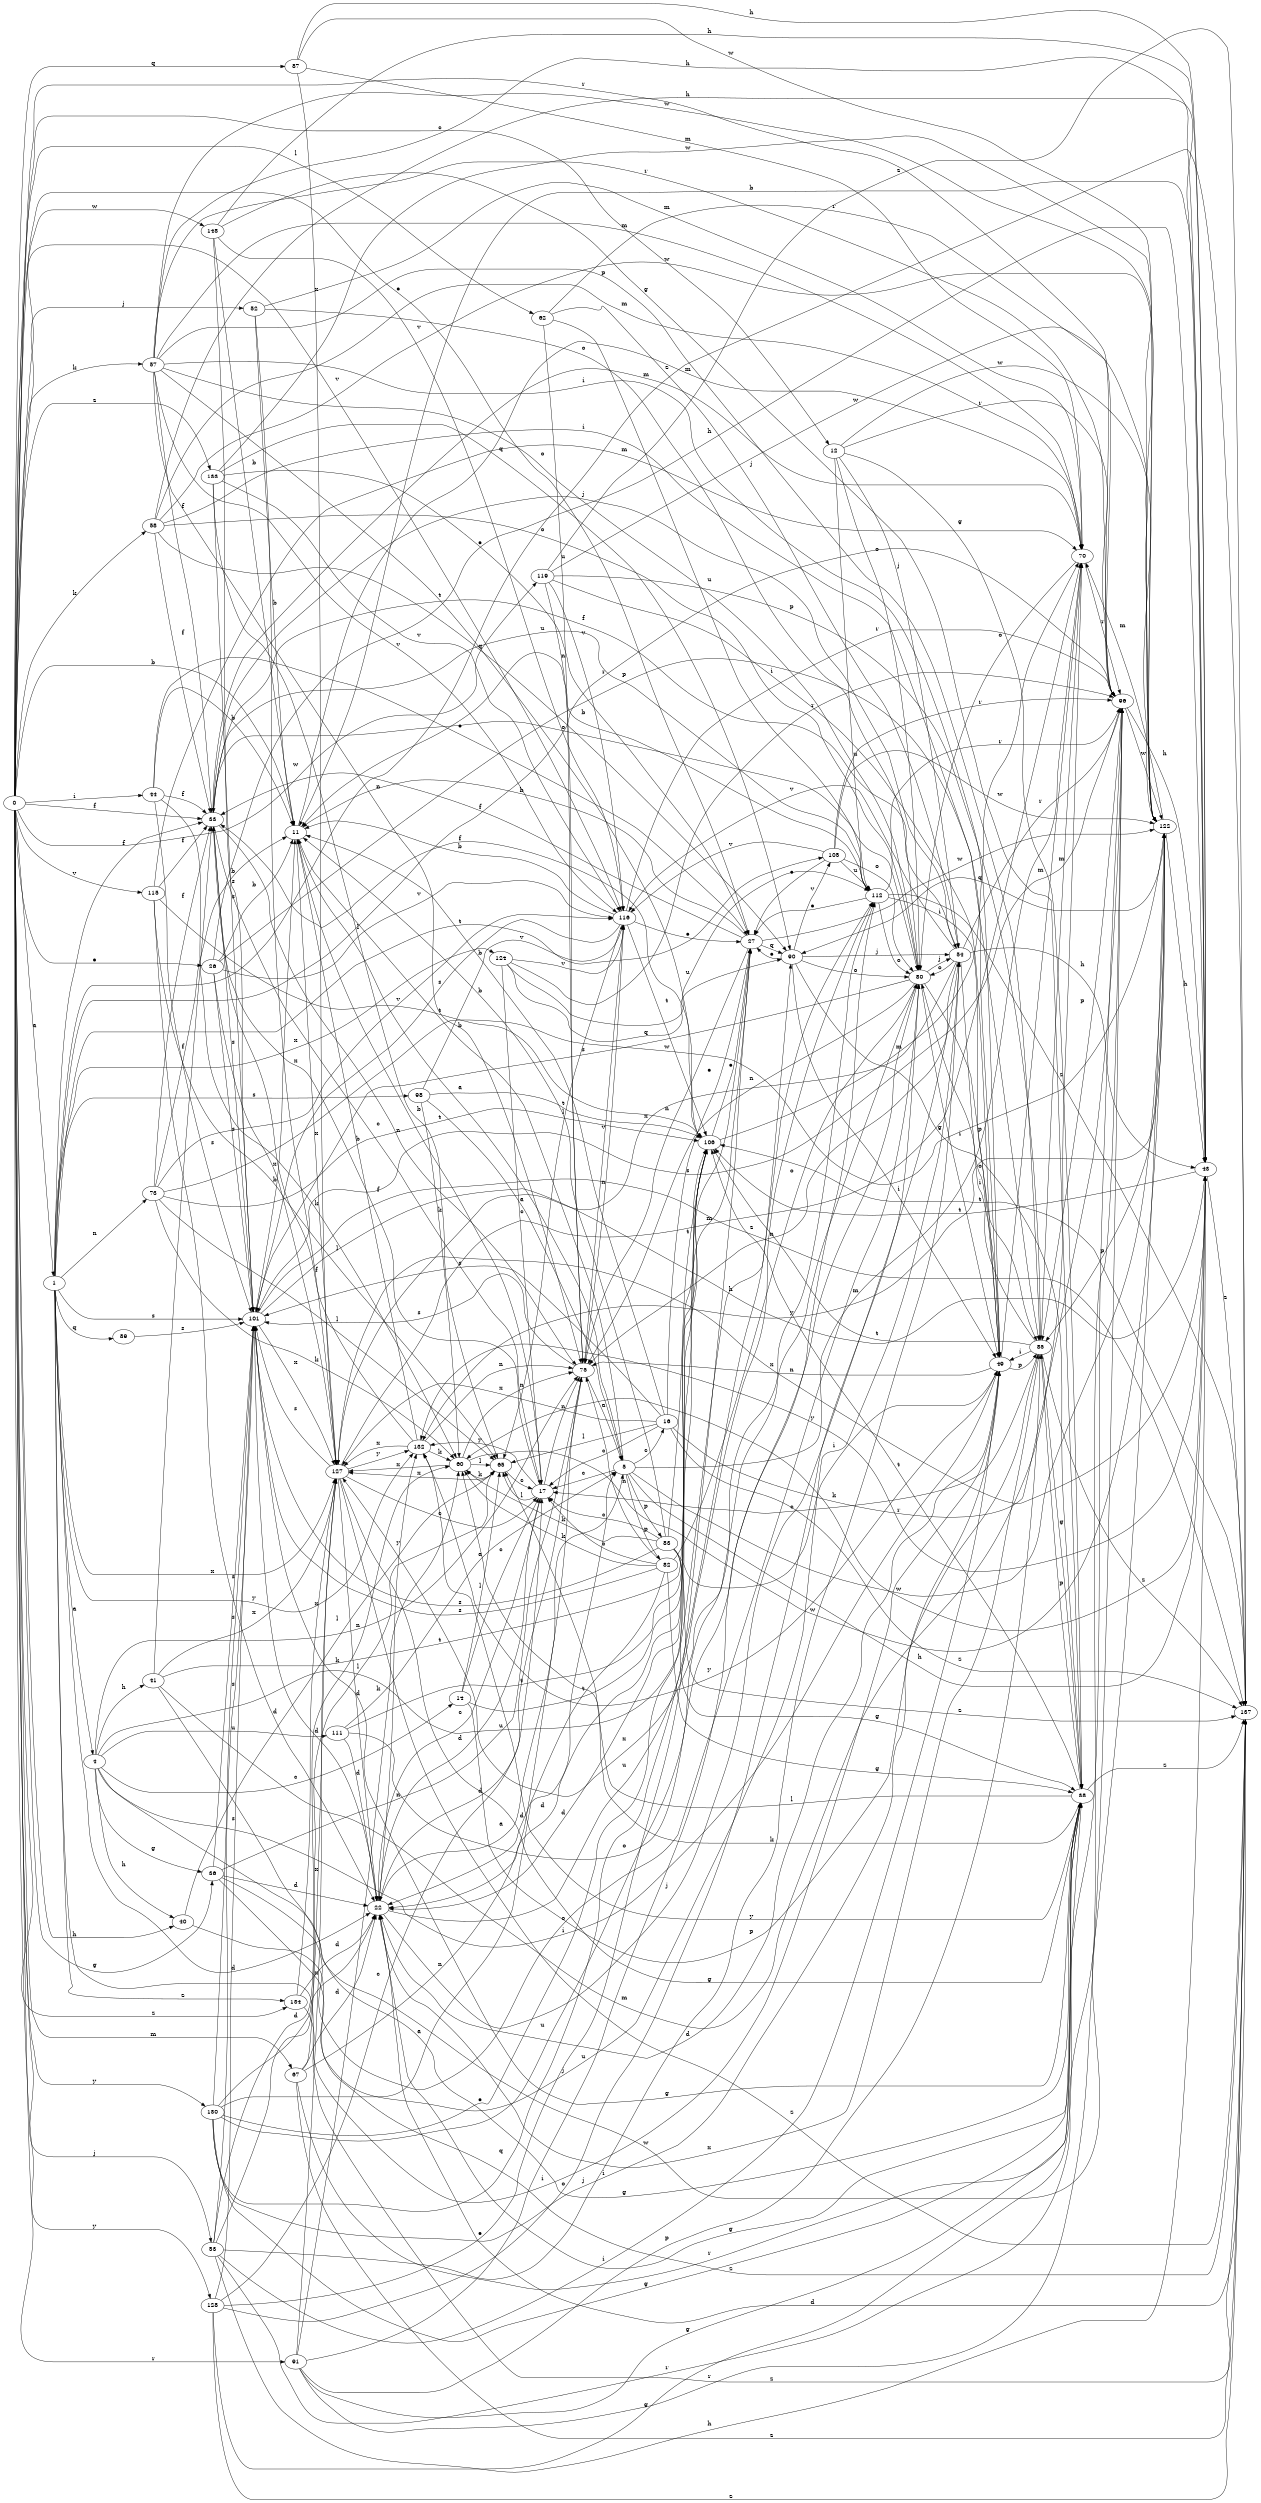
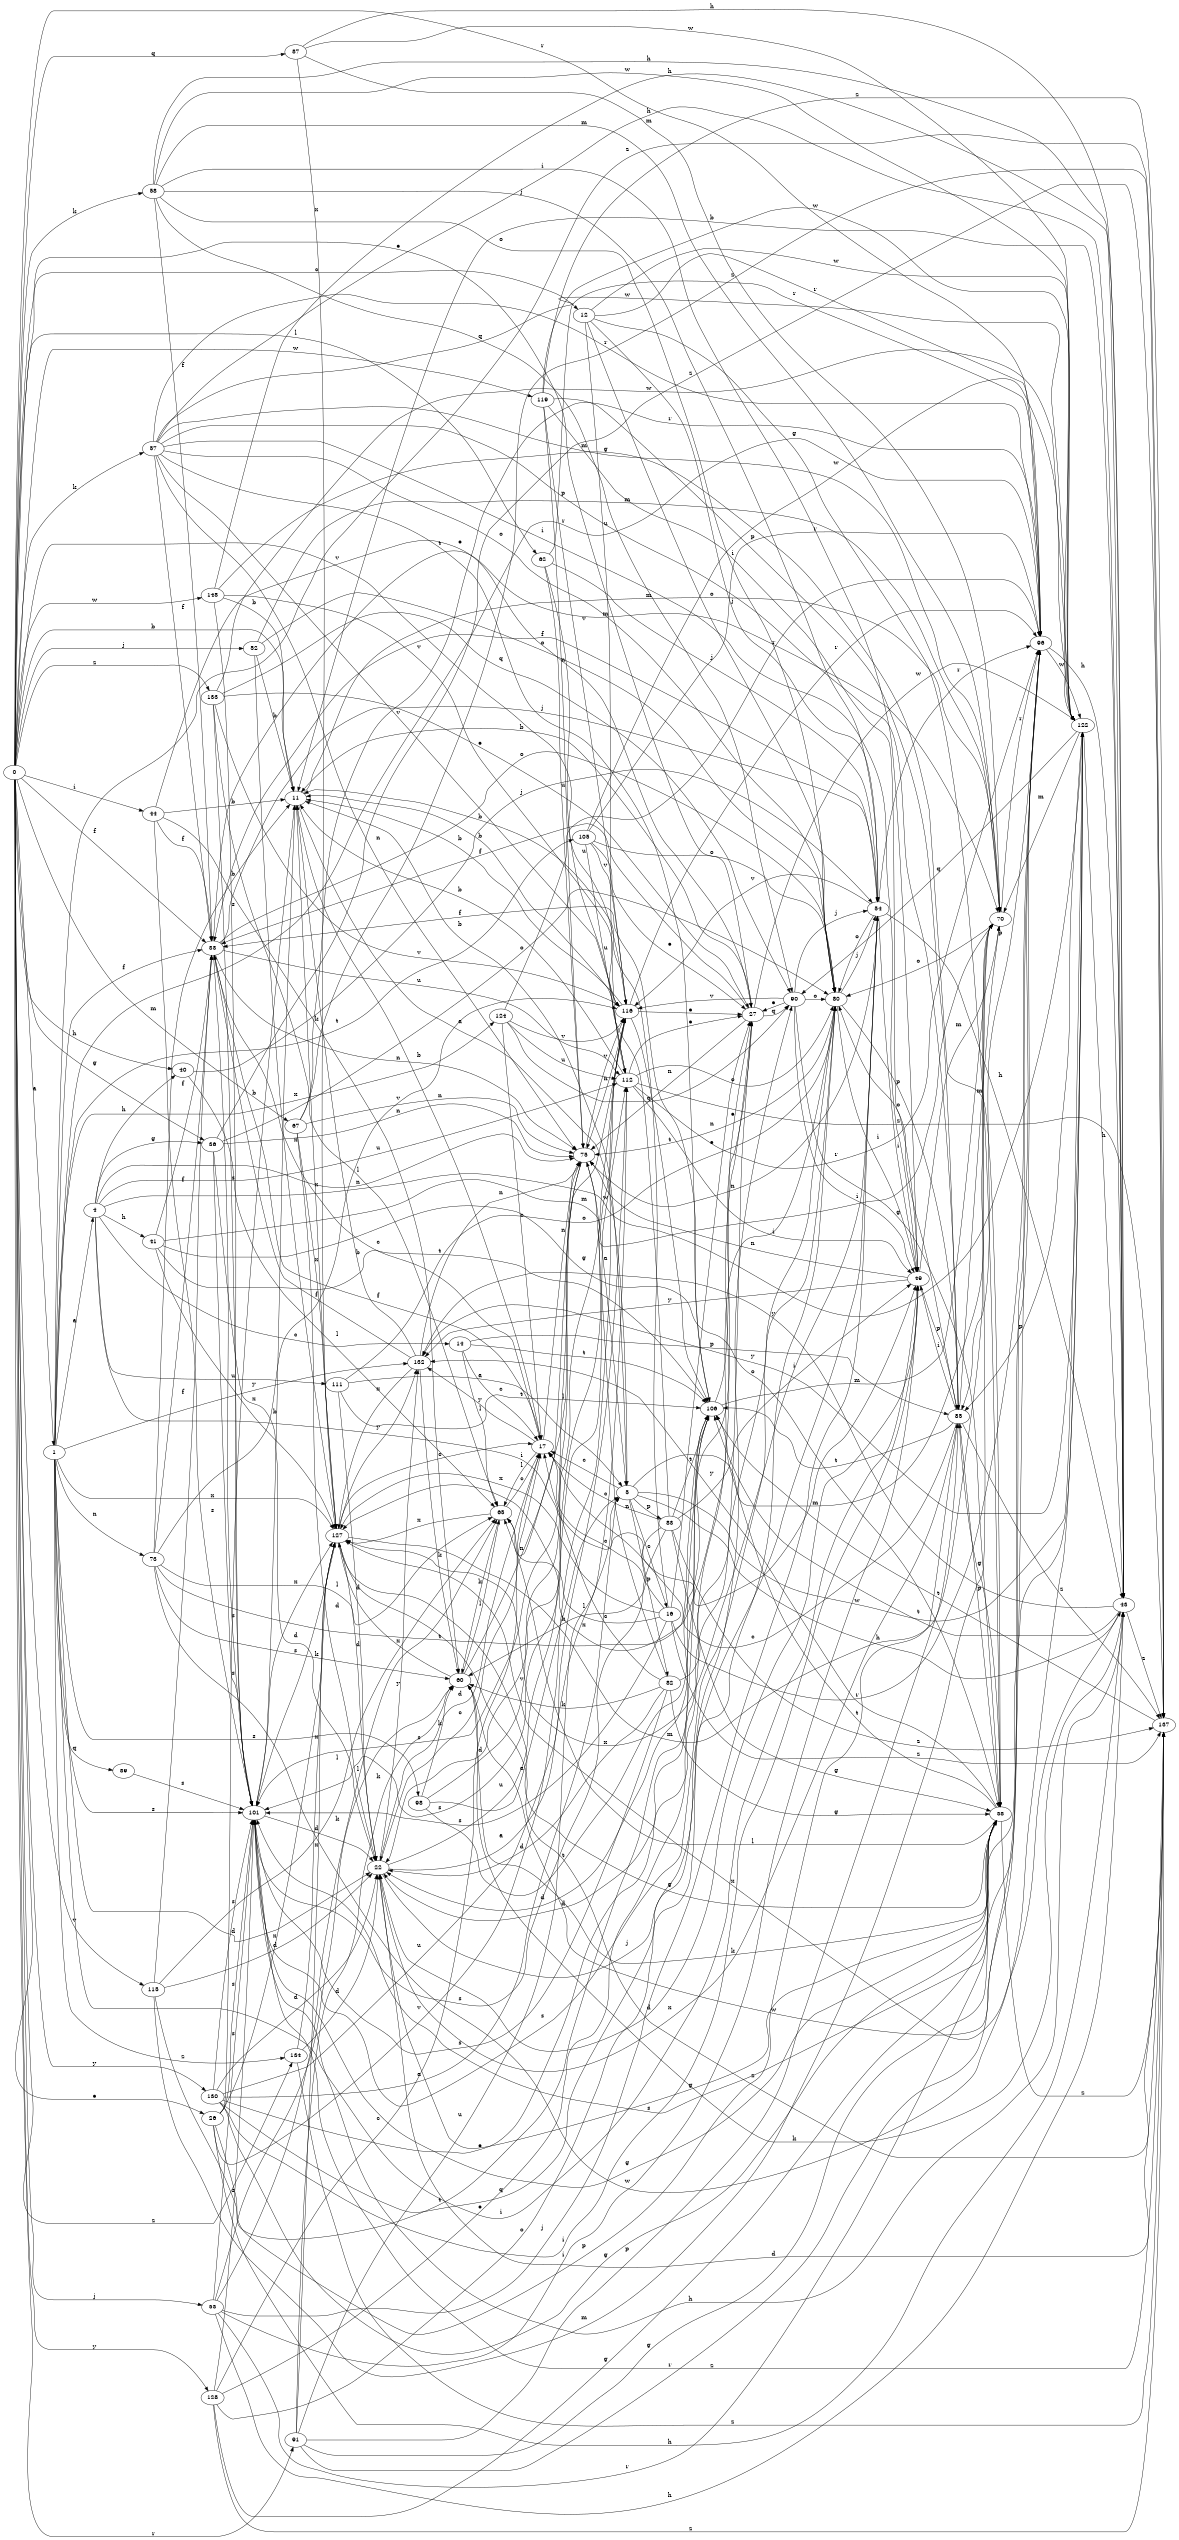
edge "58" -> "54": added, label "j"
edge "90" -> "105": now "90" -> "116"
